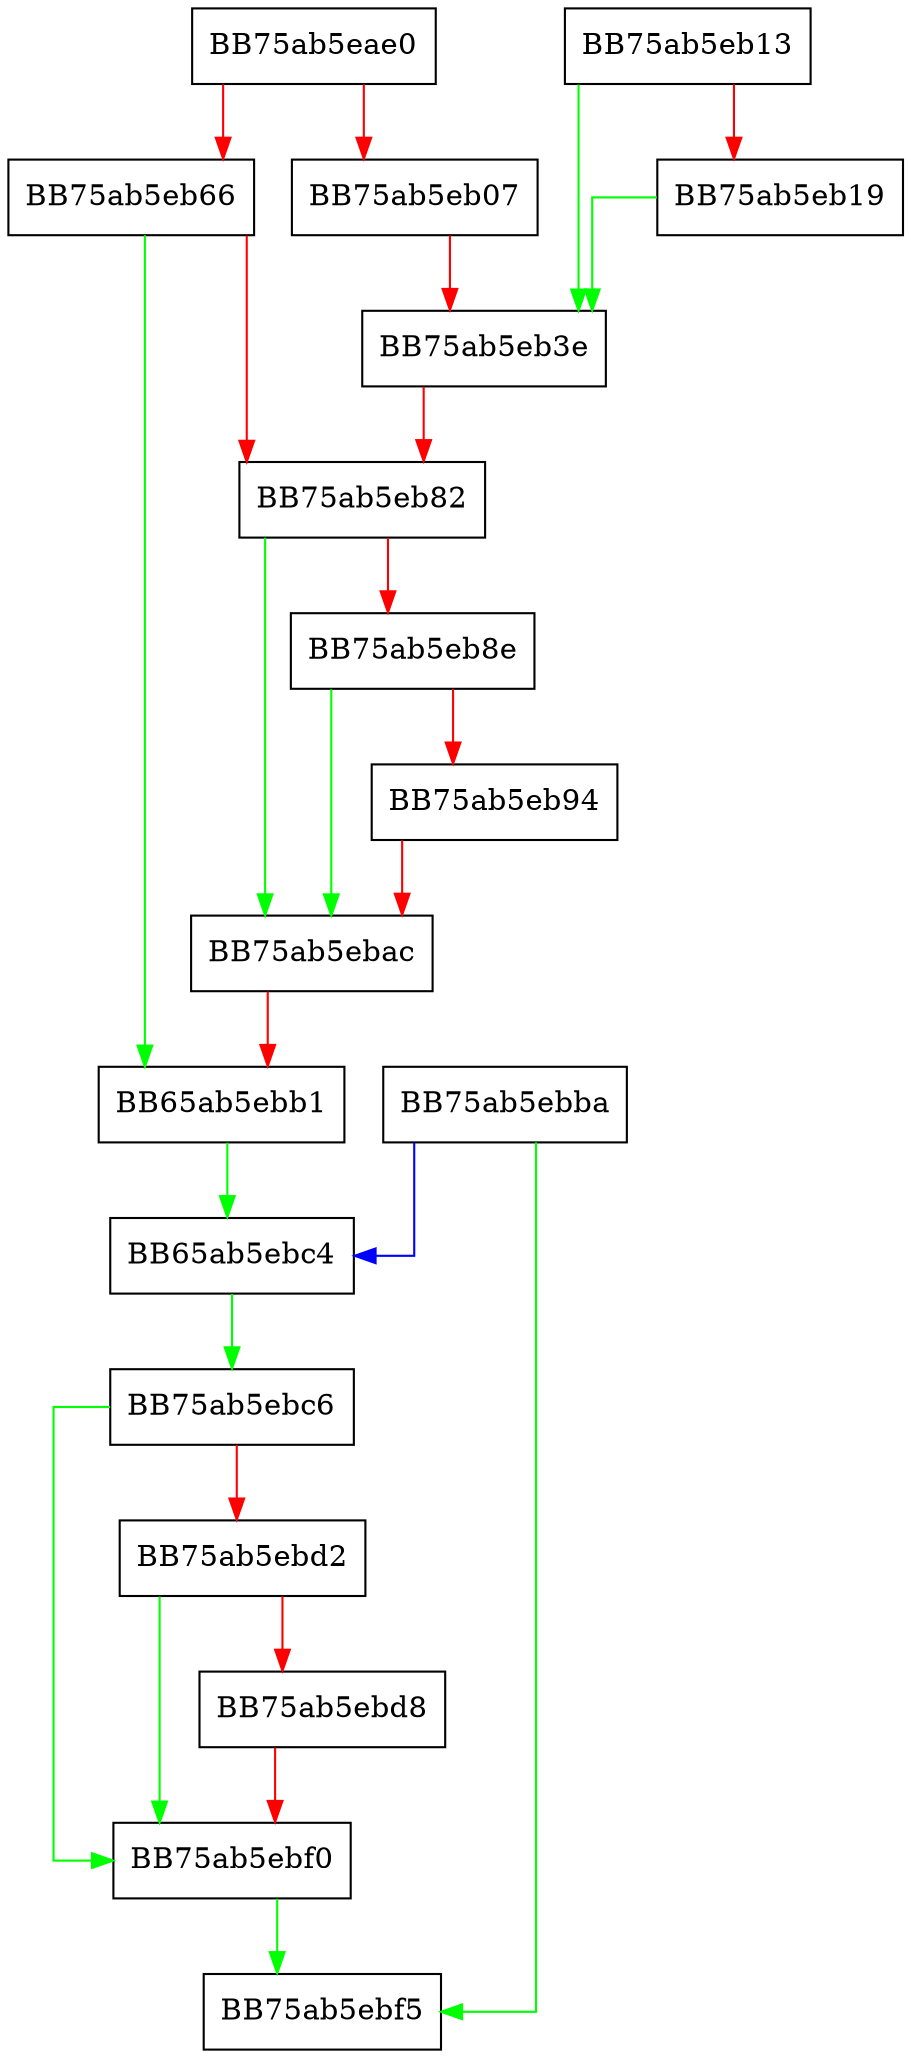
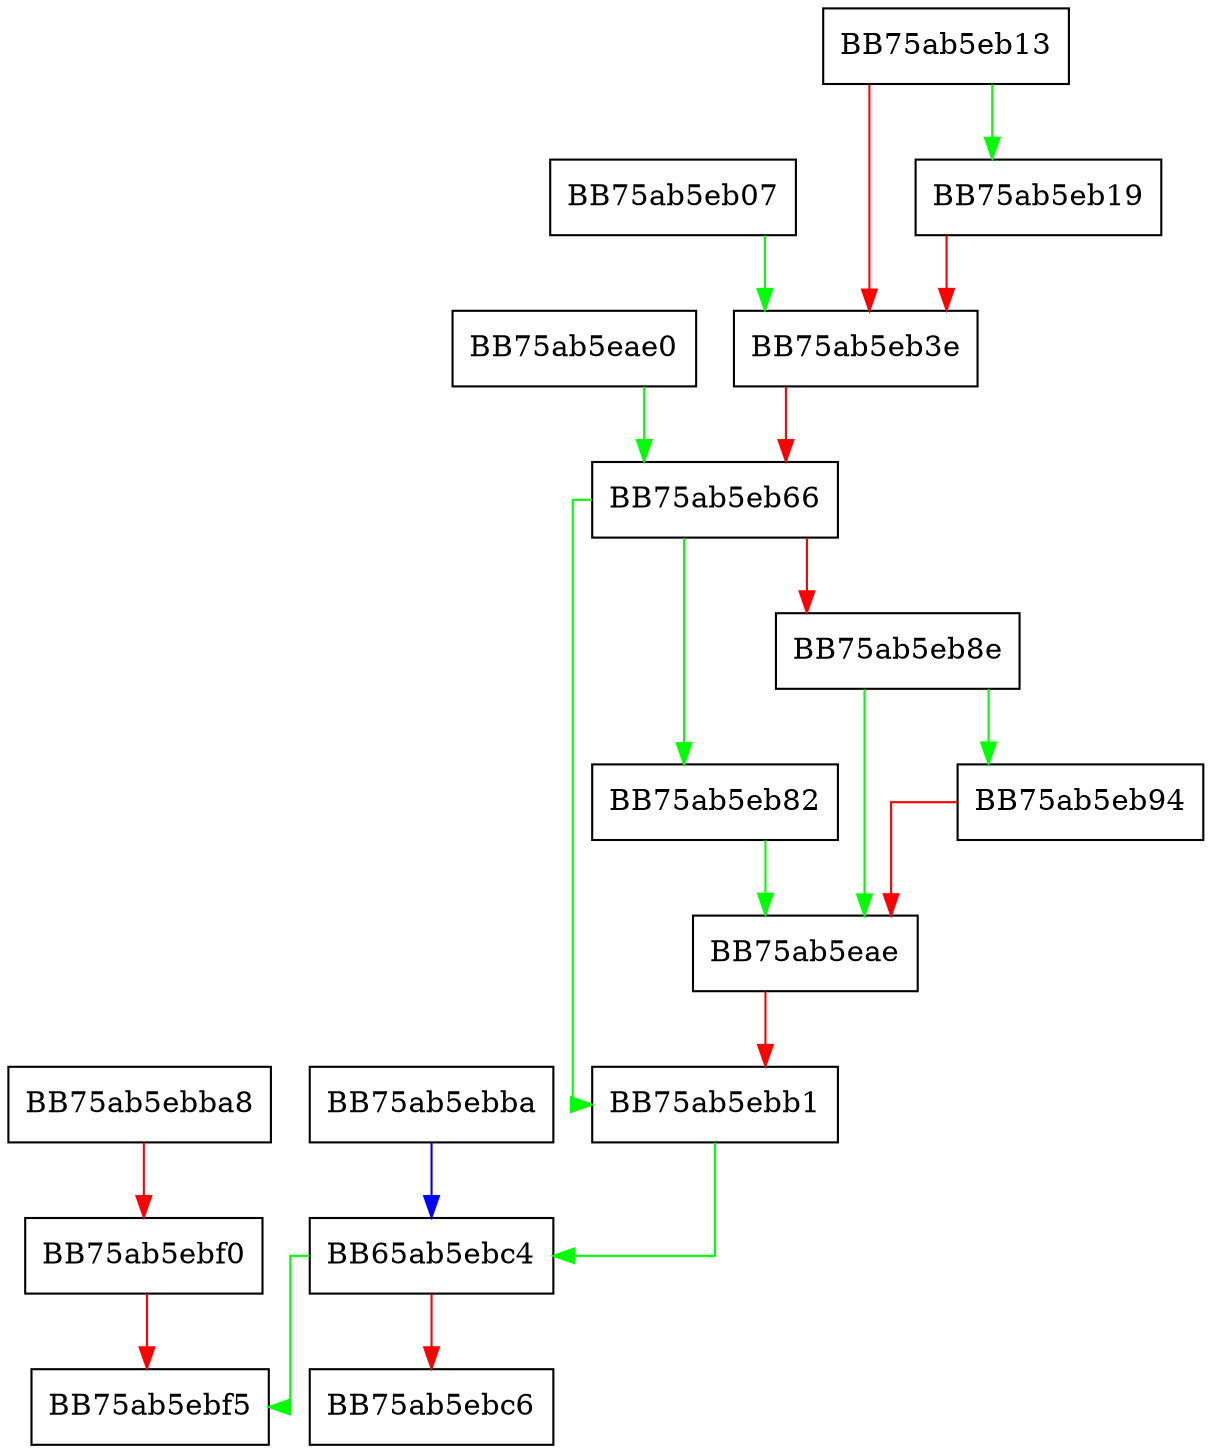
edge "BB75ab5eae0" -> "BB75ab5eb66": color red -> green
edge "BB75ab5eae0" -> "BB75ab5eb07": removed
edge "BB75ab5eb13" -> "BB75ab5eb19": color red -> green
edge "BB75ab5eb13" -> "BB75ab5eb3e": color green -> red
edge "BB75ab5eb19" -> "BB75ab5eb3e": color green -> red
edge "BB75ab5eb07" -> "BB75ab5eb3e": color red -> green
edge "BB75ab5eb66" -> "BB75ab5eb82": color red -> green
edge "BB75ab5eb3e" -> "BB75ab5eb82": now "BB75ab5eb3e" -> "BB75ab5eb66"
edge "BB75ab5eb82" -> "BB75ab5eb8e": now "BB75ab5eb66" -> "BB75ab5eb8e"
edge "BB75ab5eb8e" -> "BB75ab5eb94": color red -> green
node "BB75ab5ebac": label "BB75ab5ebac" -> "BB75ab5eae"
node "BB65ab5ebb1": label "BB65ab5ebb1" -> "BB75ab5ebb1"
edge "BB65ab5ebc4" -> "BB75ab5ebc6": color green -> red
node "BB75ab5ebd2": removed
edge "BB75ab5ebba" -> "BB75ab5ebf5": now "BB65ab5ebc4" -> "BB75ab5ebf5"
edge "BB75ab5ebc6" -> "BB75ab5ebf0": removed
node "BB75ab5ebd8": label "BB75ab5ebd8" -> "BB75ab5ebba8"
edge "BB75ab5ebf0" -> "BB75ab5ebf5": color green -> red
